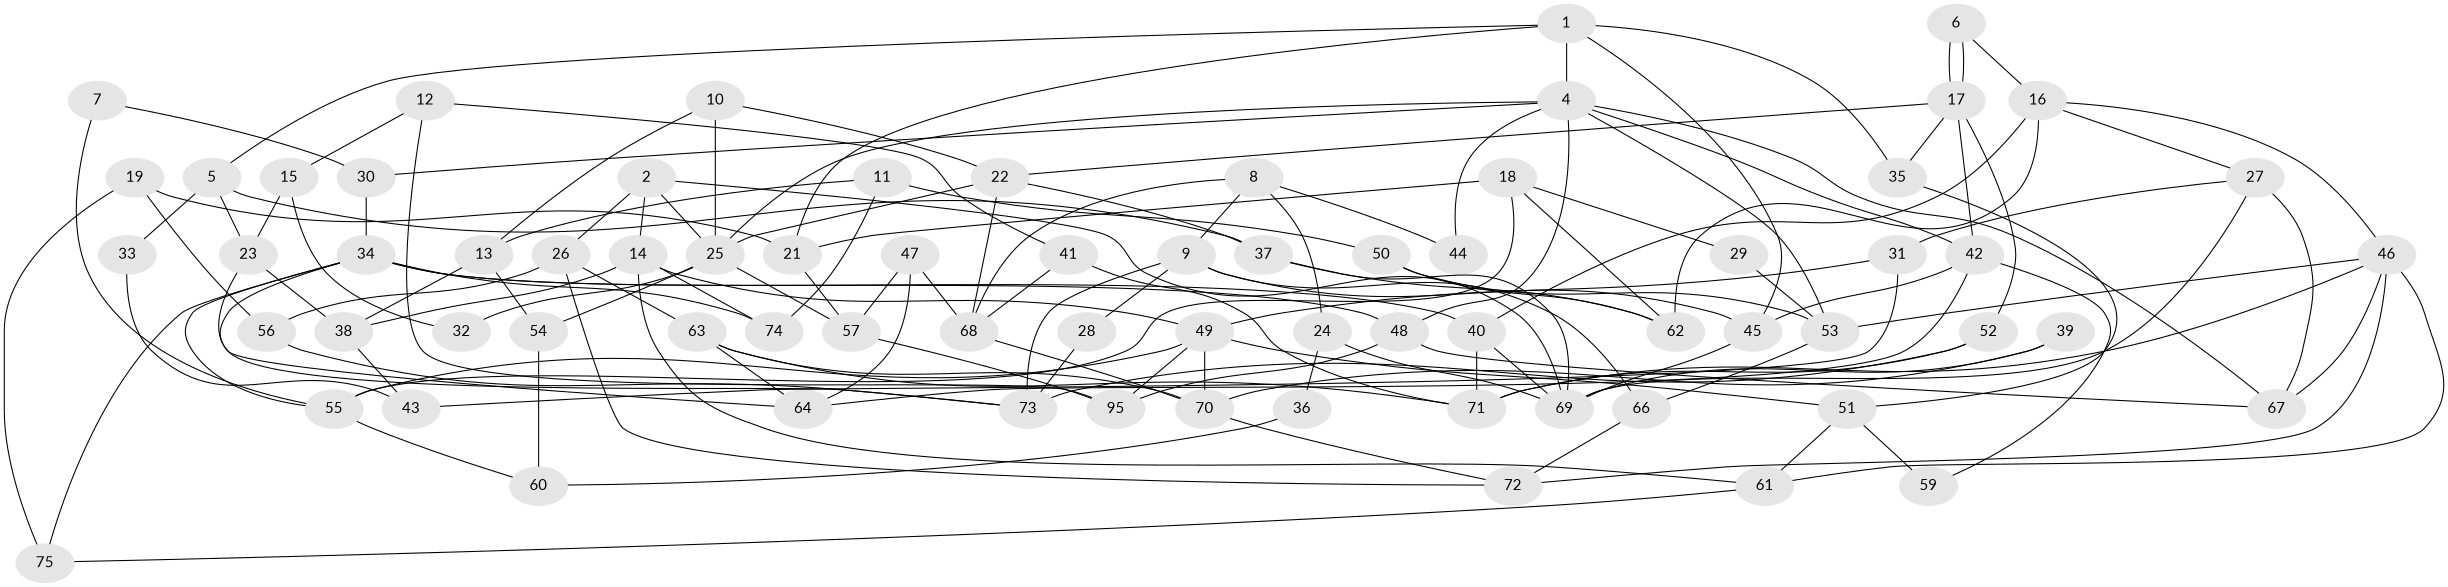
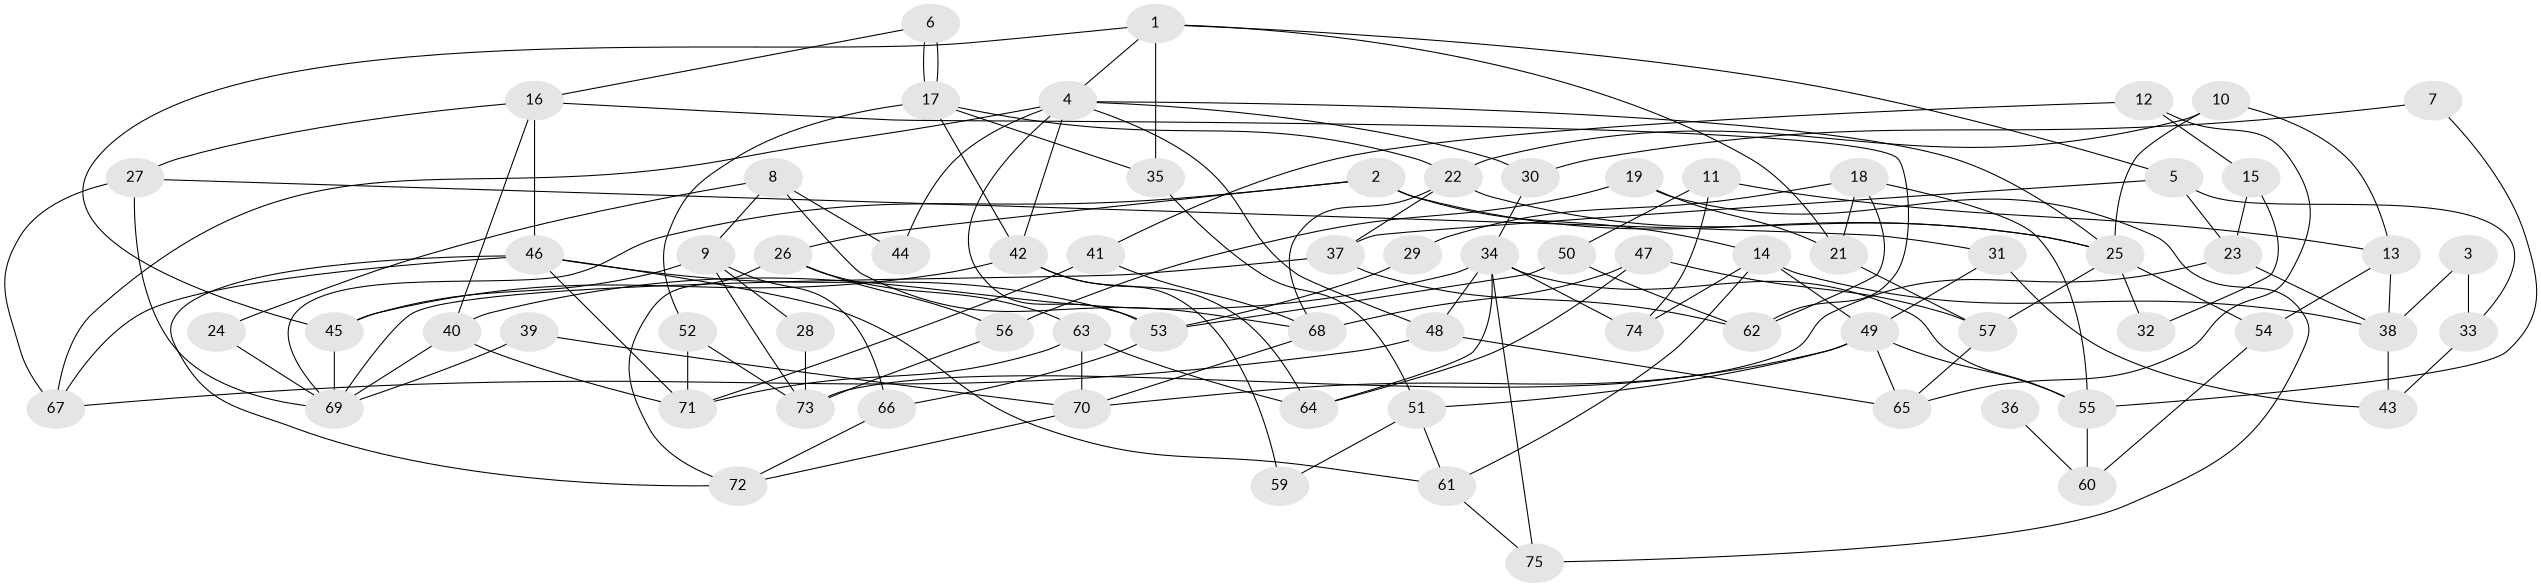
node "3": added
edge "24" -- "36": removed
node "95": label "95" -> "65"
